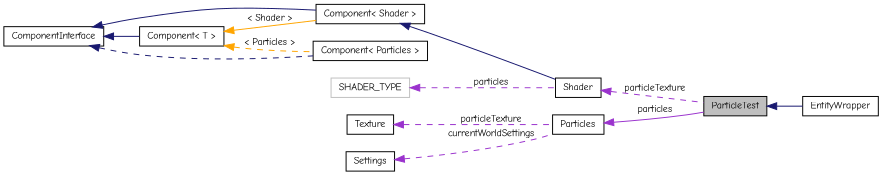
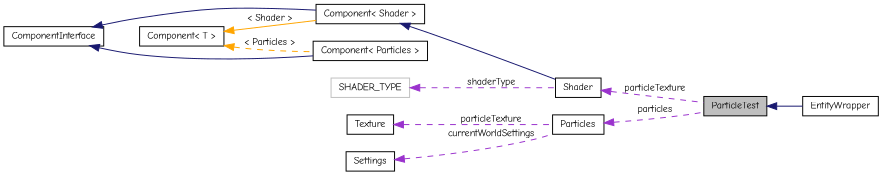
edge "Component< T >" -> "ComponentInterface": removed
edge "Component< Particles >" -> "ComponentInterface": style dashed -> solid
edge "Shader" -> "SHADER_TYPE": label " particles" -> " shaderType"
edge "ParticleTest" -> "Particles": style solid -> dashed
